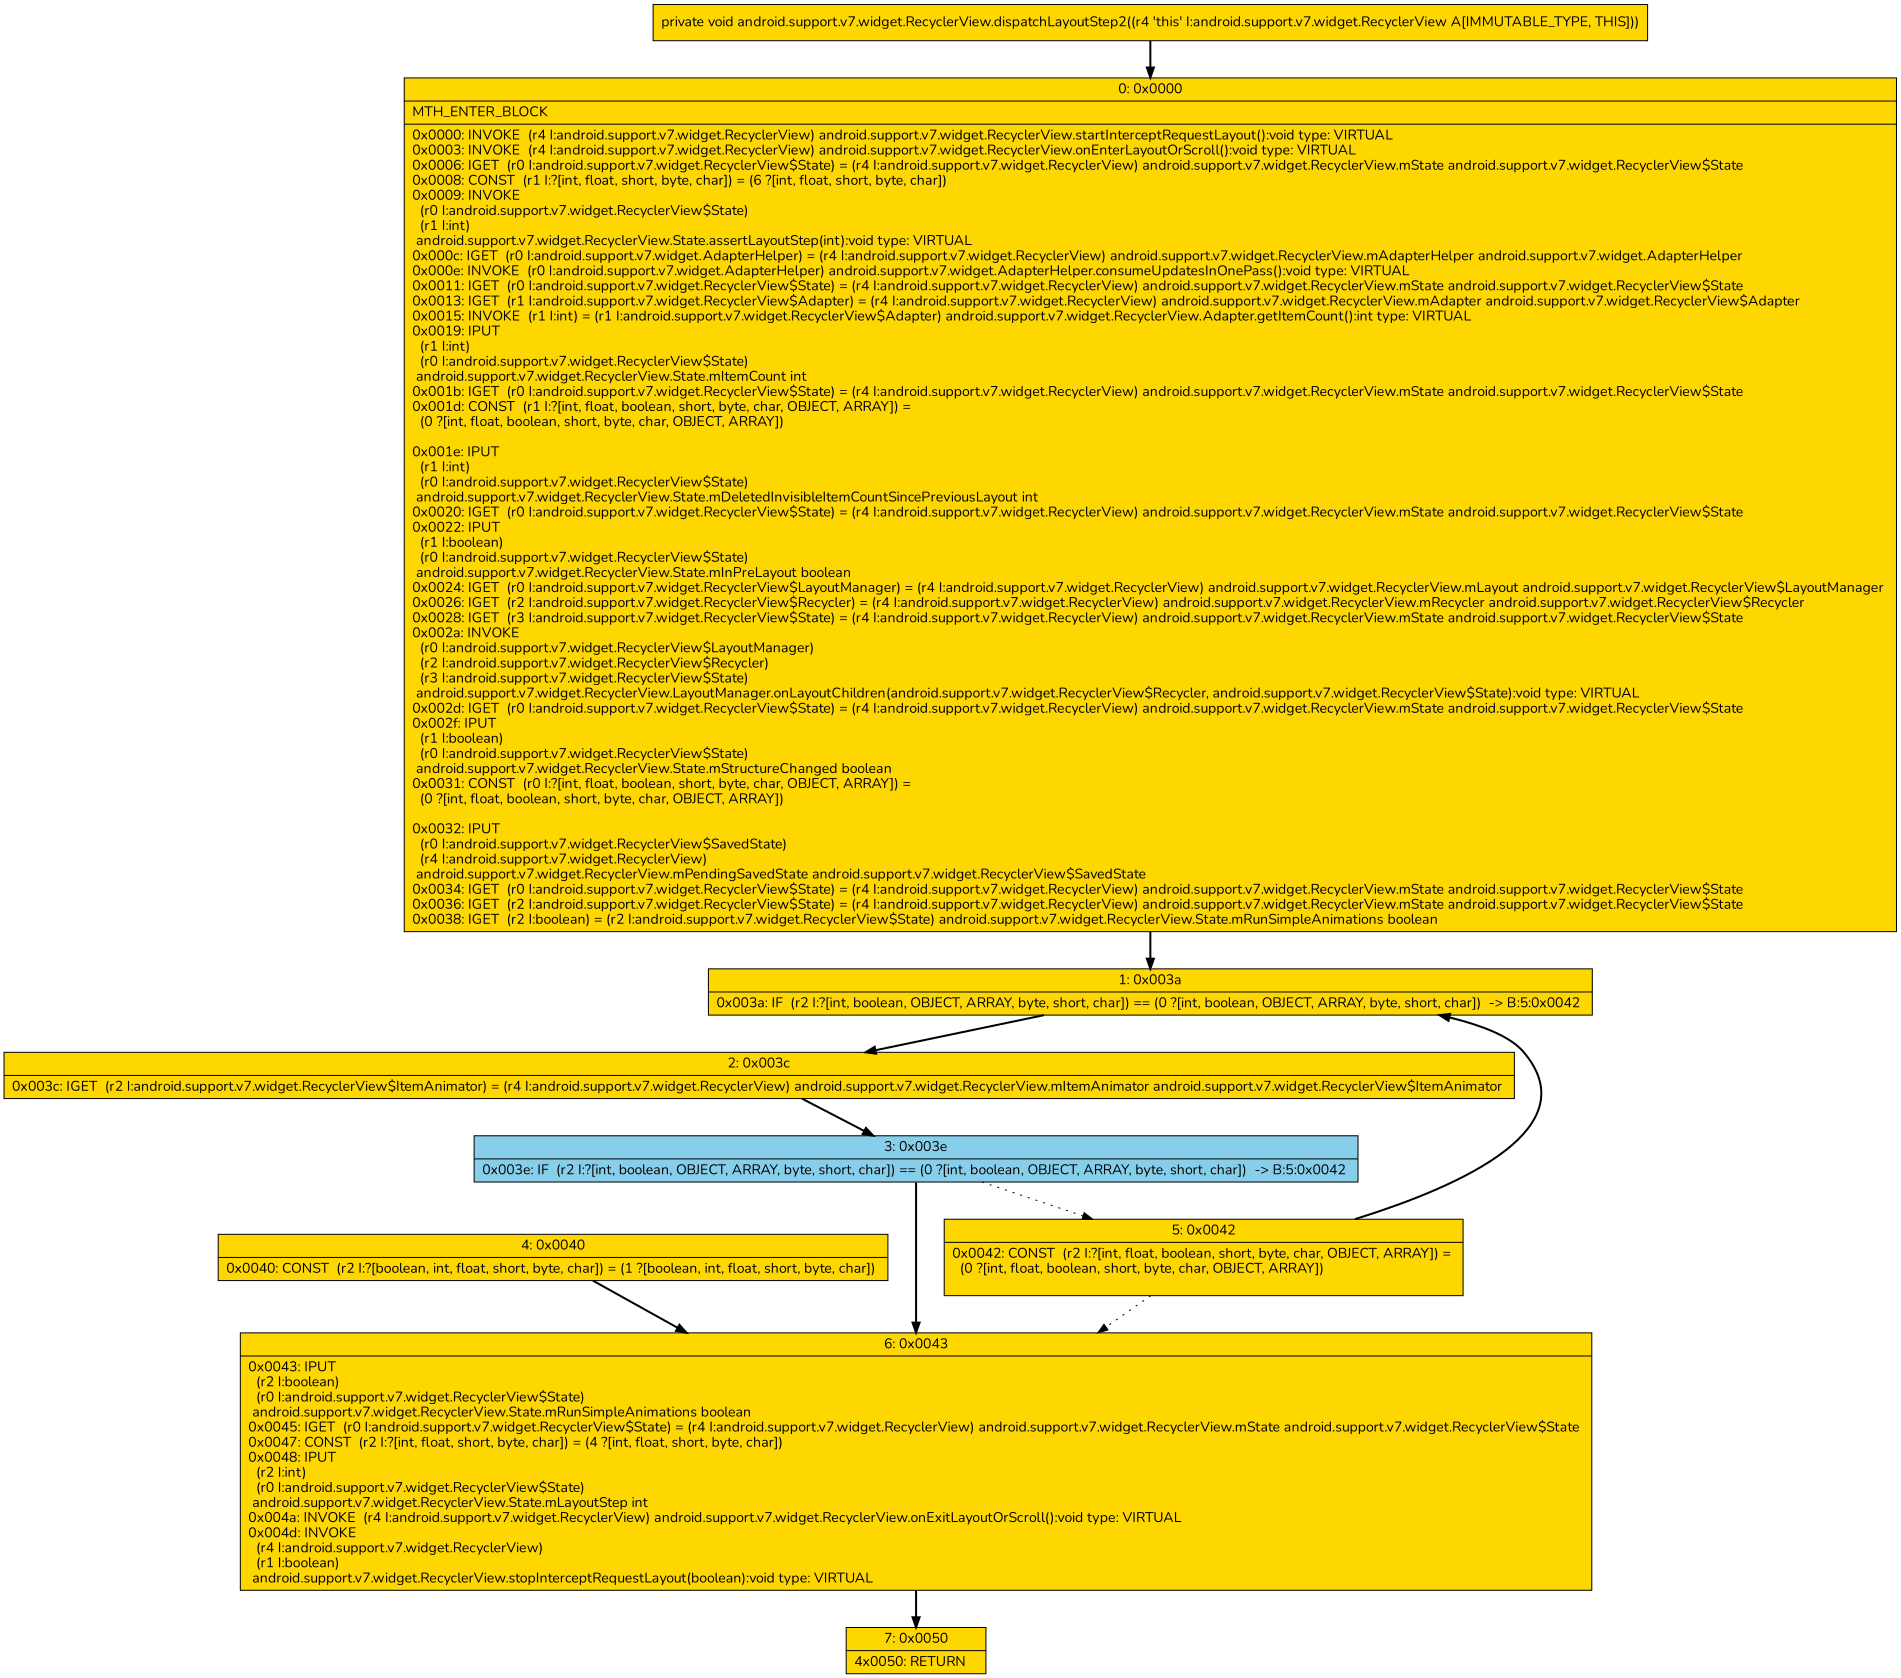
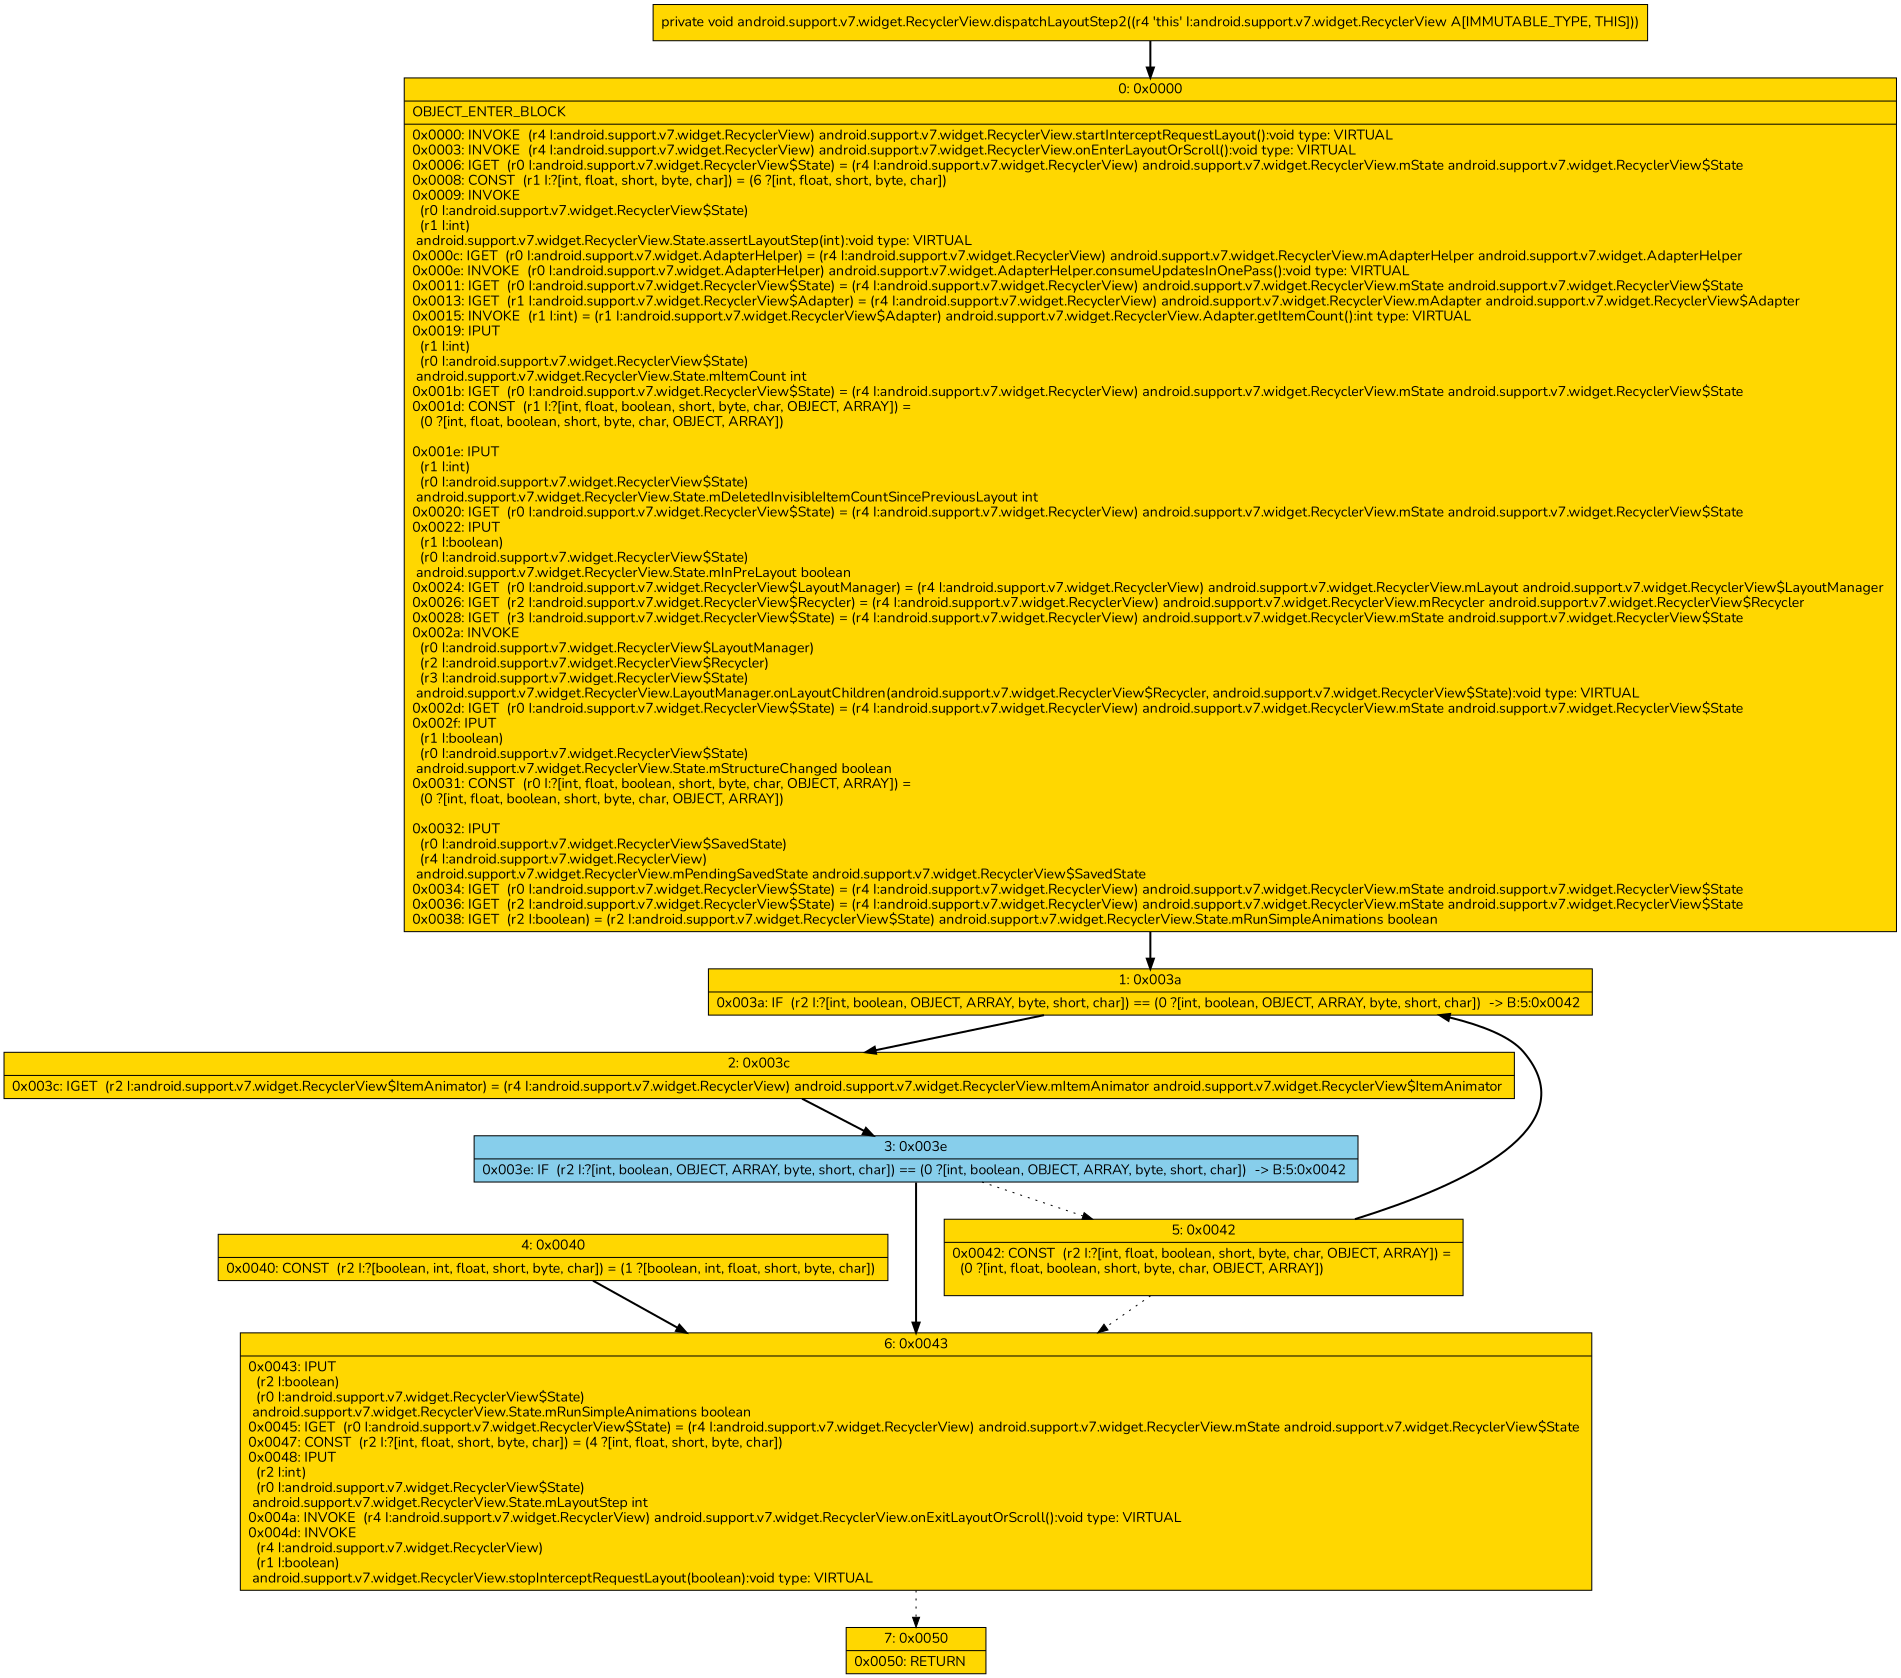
node "0: 0x0000": text "MTH_ENTER_BLOCK" -> "OBJECT_ENTER_BLOCK"
edge "6: 0x0043" -> "7: 0x0050": style bold -> dotted
node "7: 0x0050": text "4x0050: RETURN" -> "0x0050: RETURN"
